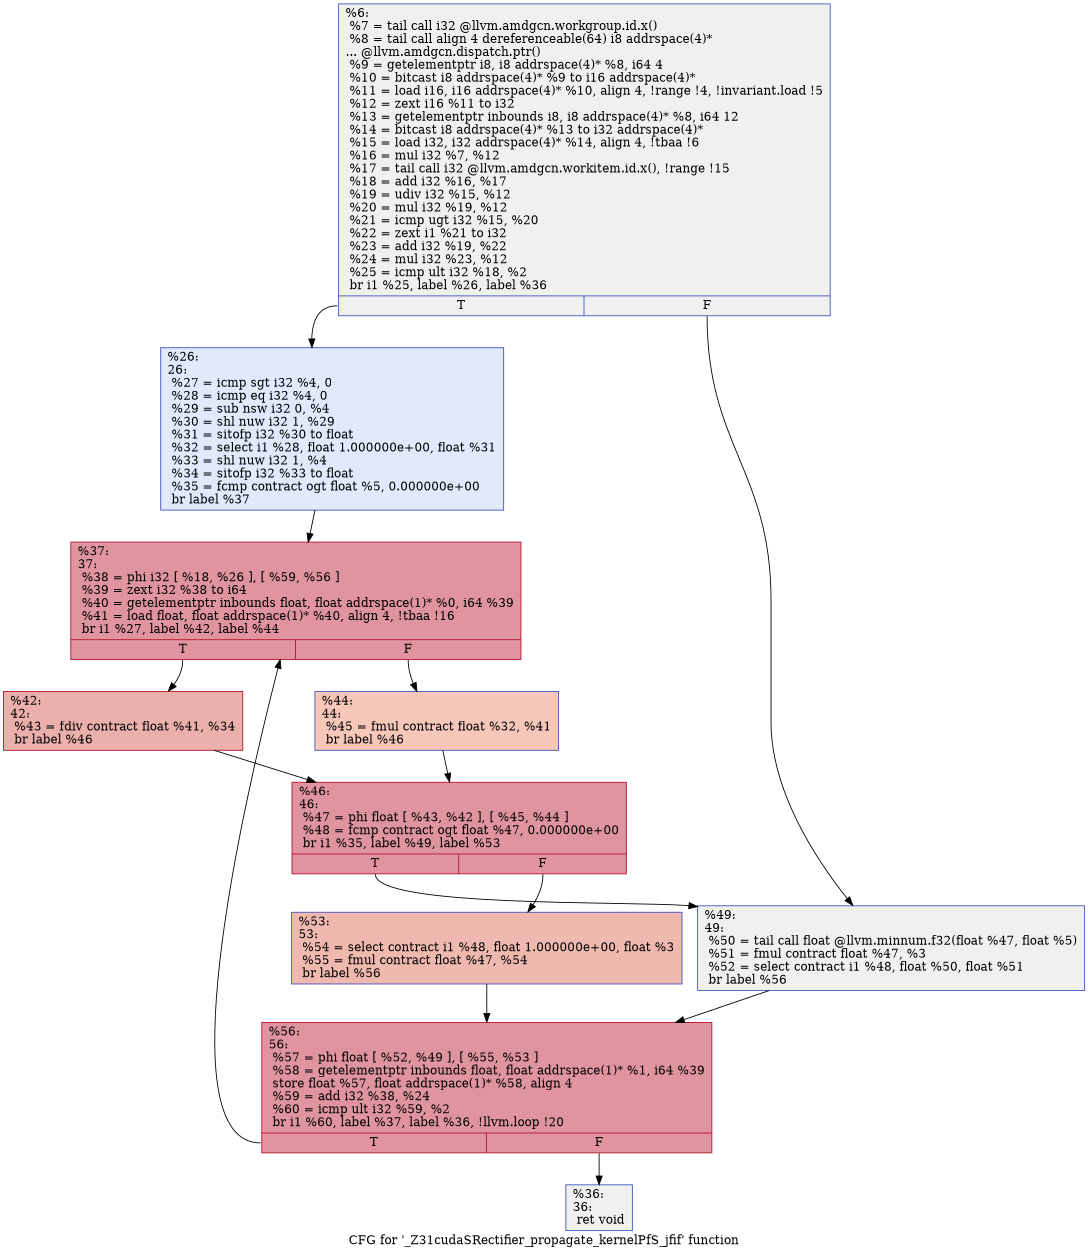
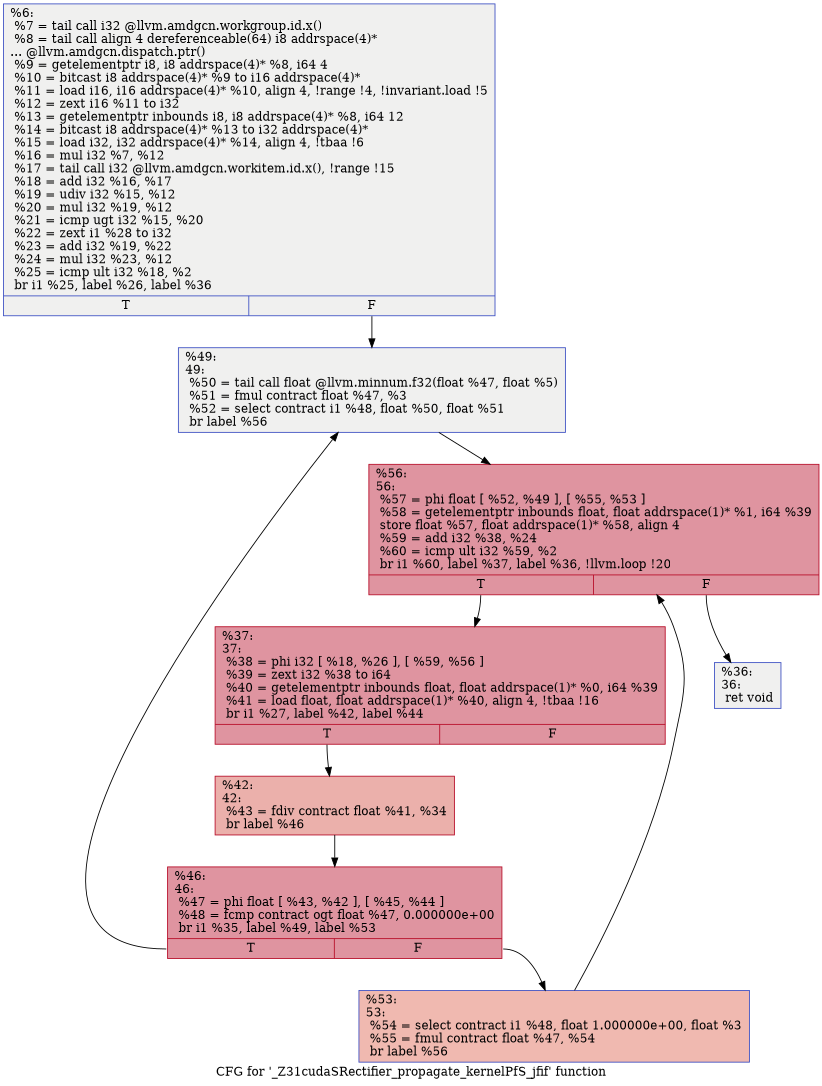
node "%6:": text "%22 = zext i1 %21 to i32" -> "%22 = zext i1 %28 to i32"
node "%26:": removed
node "%44:": removed
